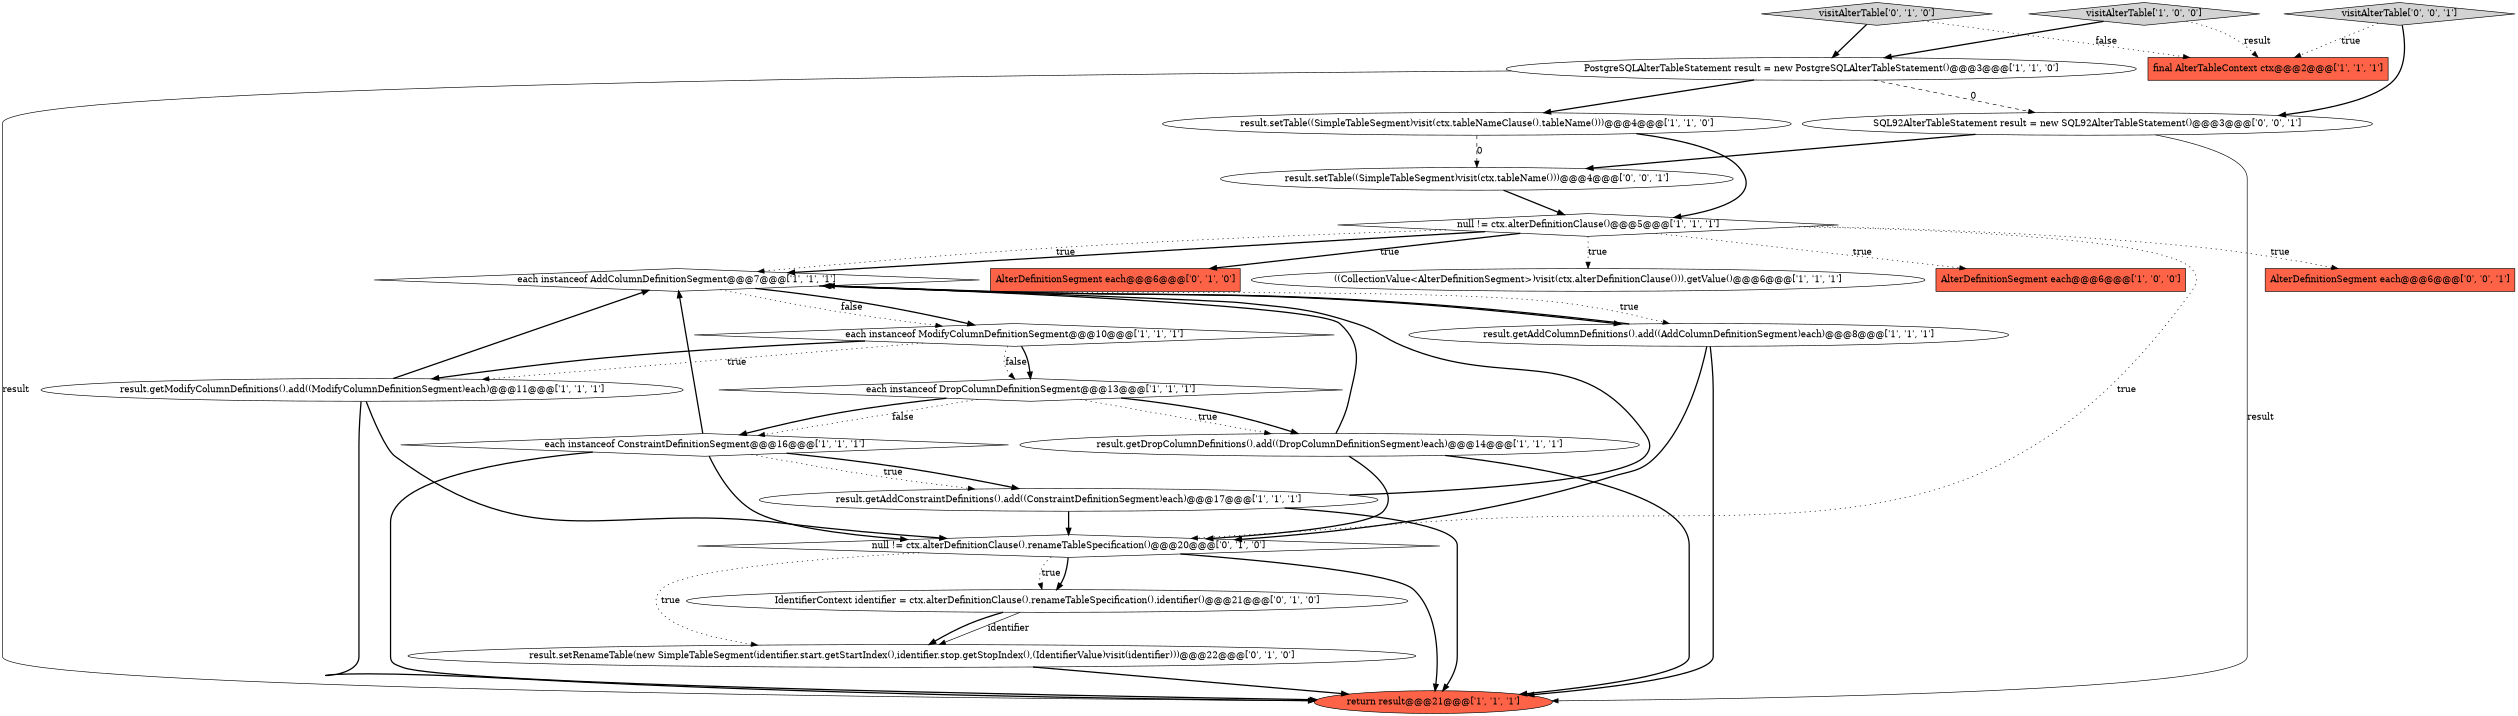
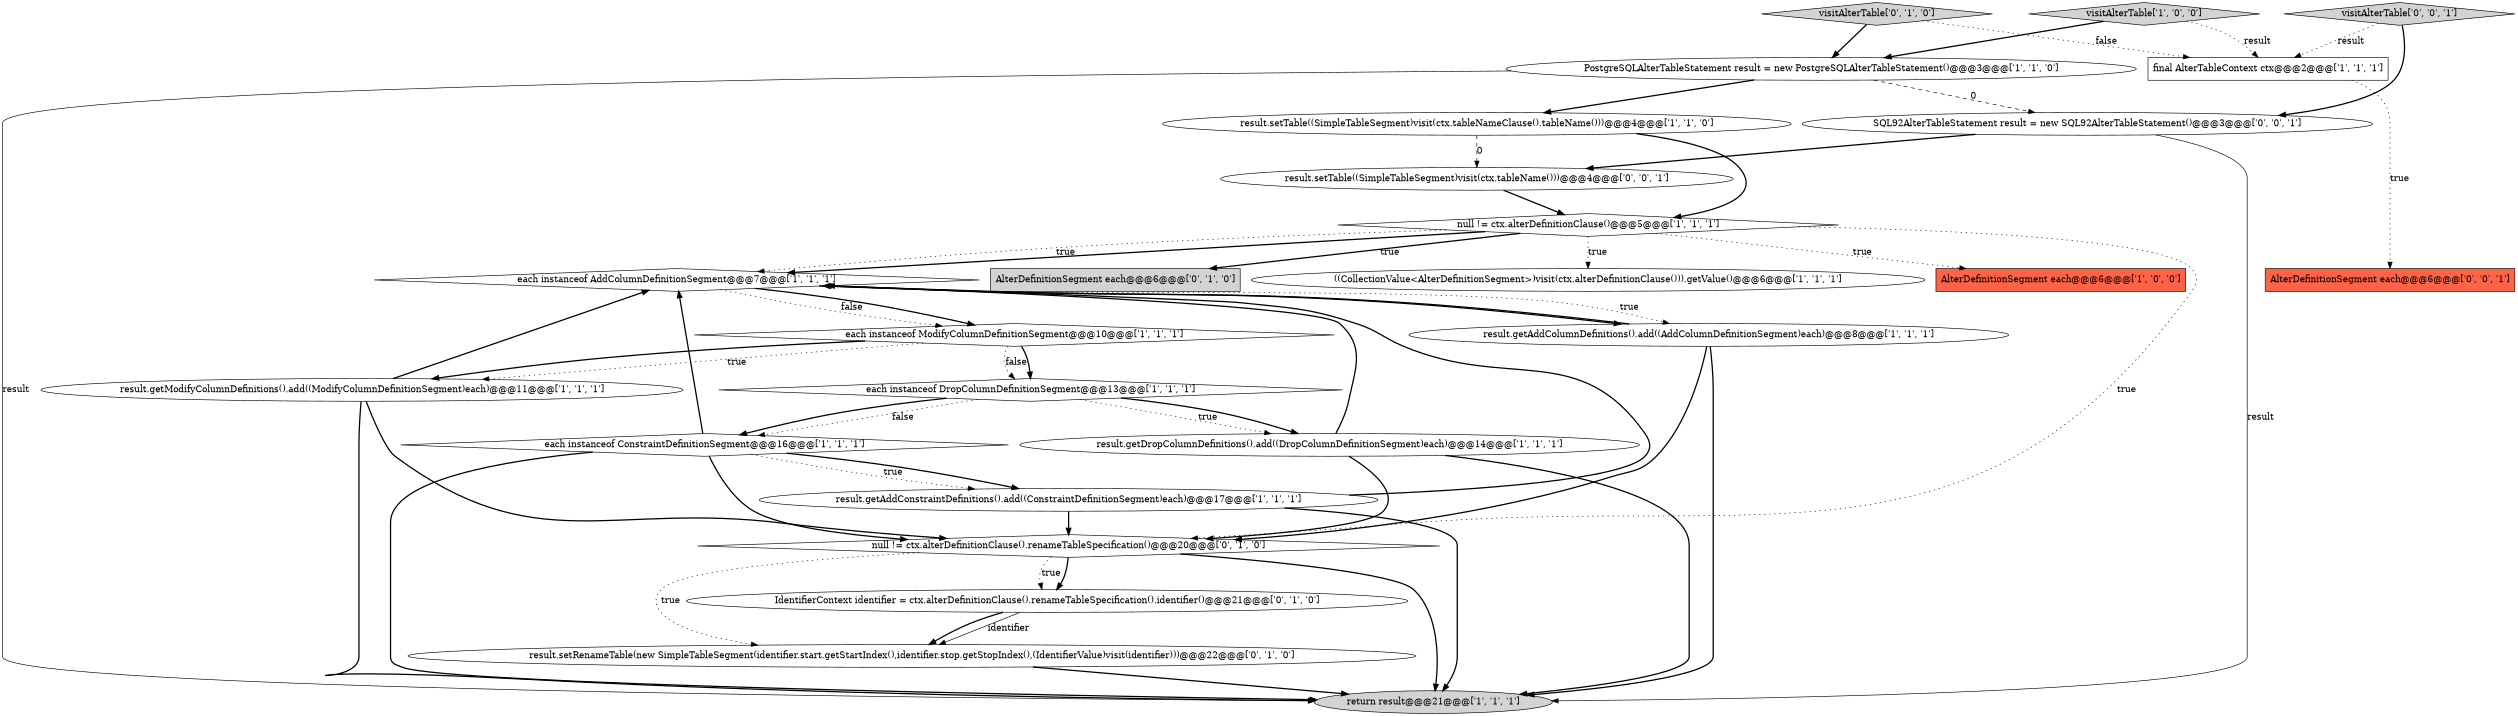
edge "visitAlterTable['0', '0', '1']" -> "final AlterTableContext ctx@@@2@@@['1', '1', '1']": label "true" -> "result"
node "final AlterTableContext ctx@@@2@@@['1', '1', '1']": fillcolor tomato -> white
edge "null != ctx.alterDefinitionClause()@@@5@@@['1', '1', '1']" -> "AlterDefinitionSegment each@@@6@@@['0', '0', '1']": now "final AlterTableContext ctx@@@2@@@['1', '1', '1']" -> "AlterDefinitionSegment each@@@6@@@['0', '0', '1']"
node "AlterDefinitionSegment each@@@6@@@['0', '1', '0']": fillcolor tomato -> lightgray
node "return result@@@21@@@['1', '1', '1']": fillcolor tomato -> lightgray
